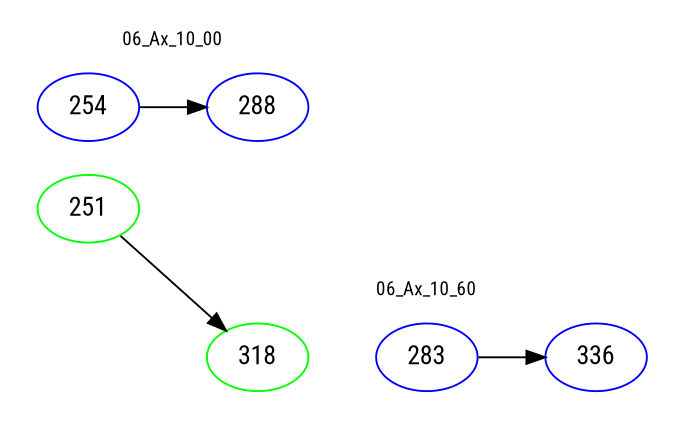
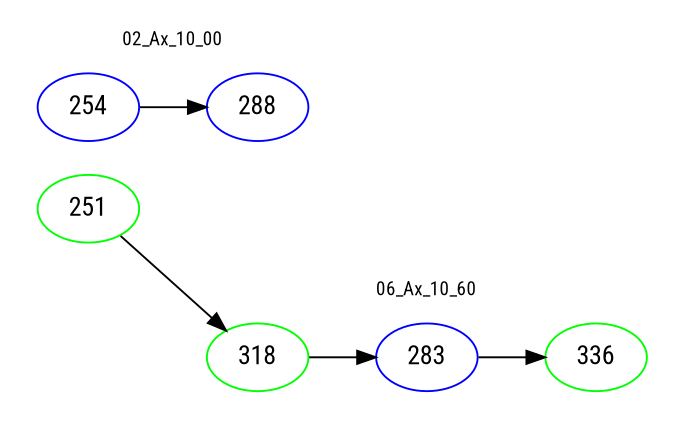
cluster "06_Ax_10_00": label "06_Ax_10_00" -> "02_Ax_10_00"
edge "318" -> "283": added
node "336": color blue -> green
